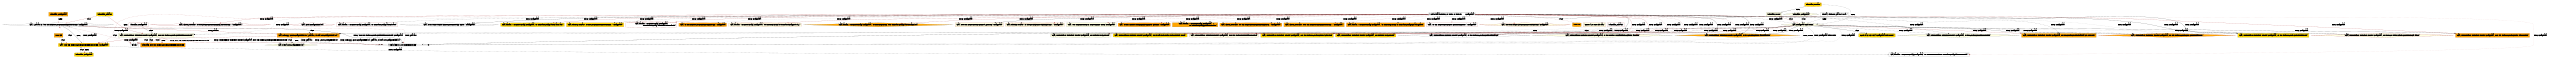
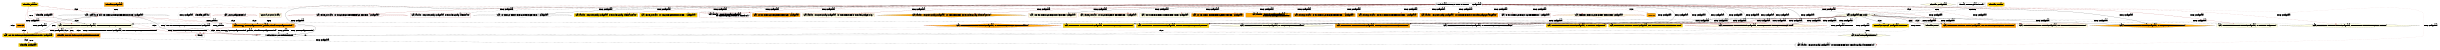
edge "(Identifier,m_state)" -> "(Identifier,NULL)": now "(Call,configData == NULL)" -> "(Identifier,NULL)"
edge "(Identifier,m_state)" -> "(Call,configData == NULL)": label "CFG: " -> "CONFIG: "
node "(Call,(QOMX_VIDEO_CONFIG_LTRMARK_TYPE*)configData)": label "(Call,(QOMX_VIDEO_CONFIG_LTRMARK_TYPE*)configData)" -> "(Call,(ERROR_VIDEO_CONFIG_LTRMARK_TYPE*)configData)"
